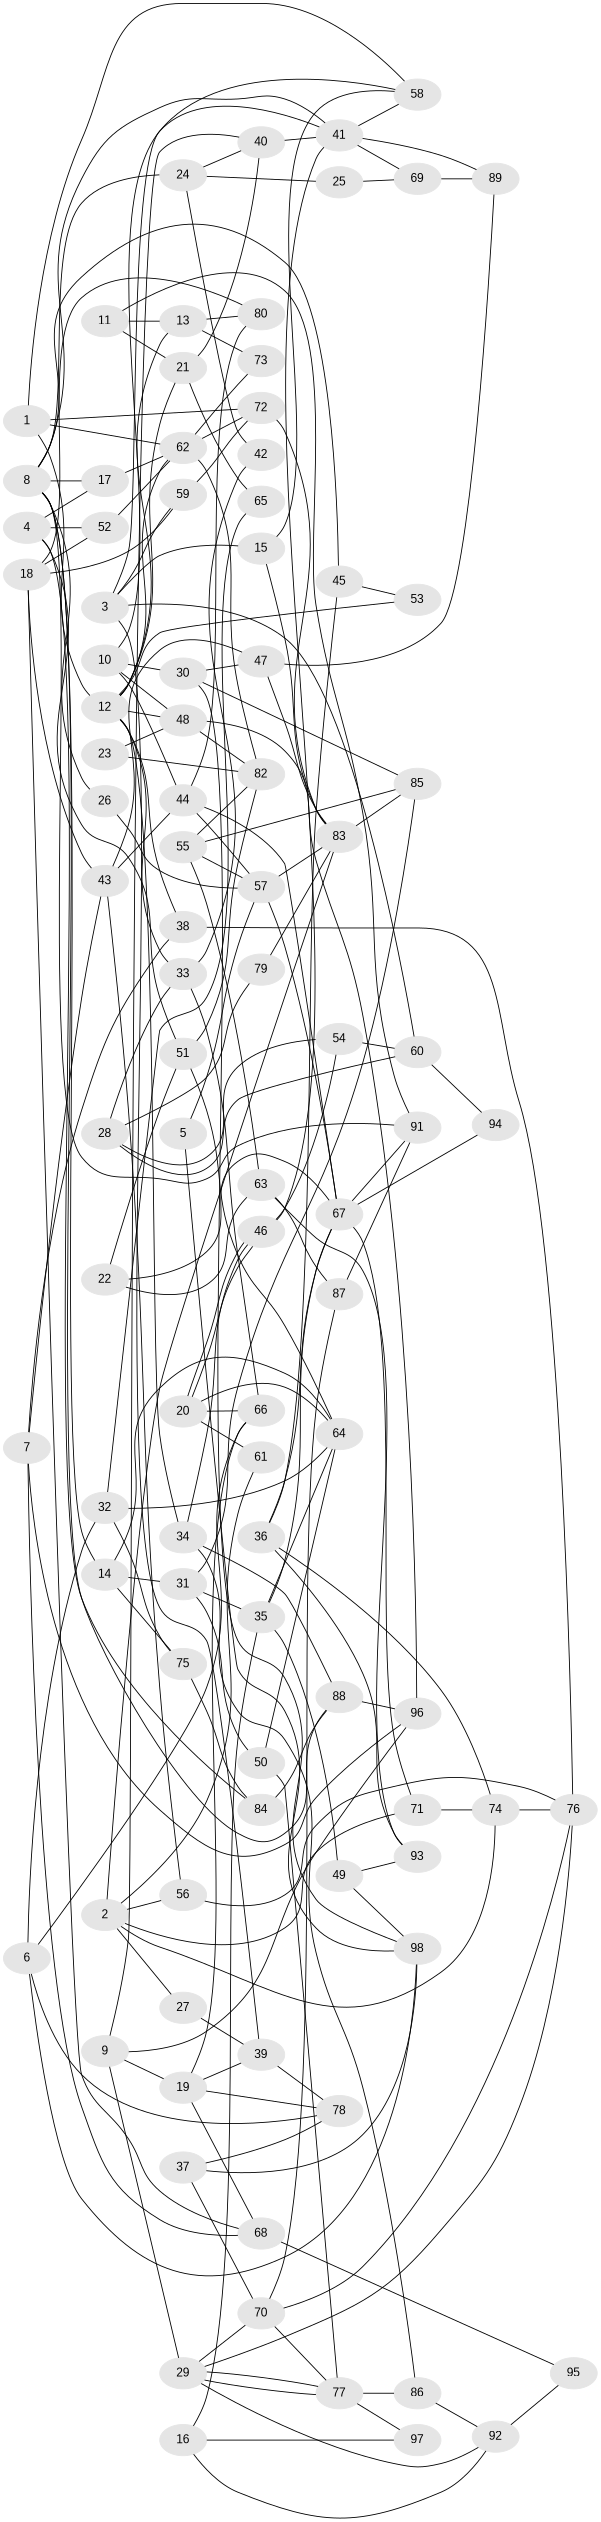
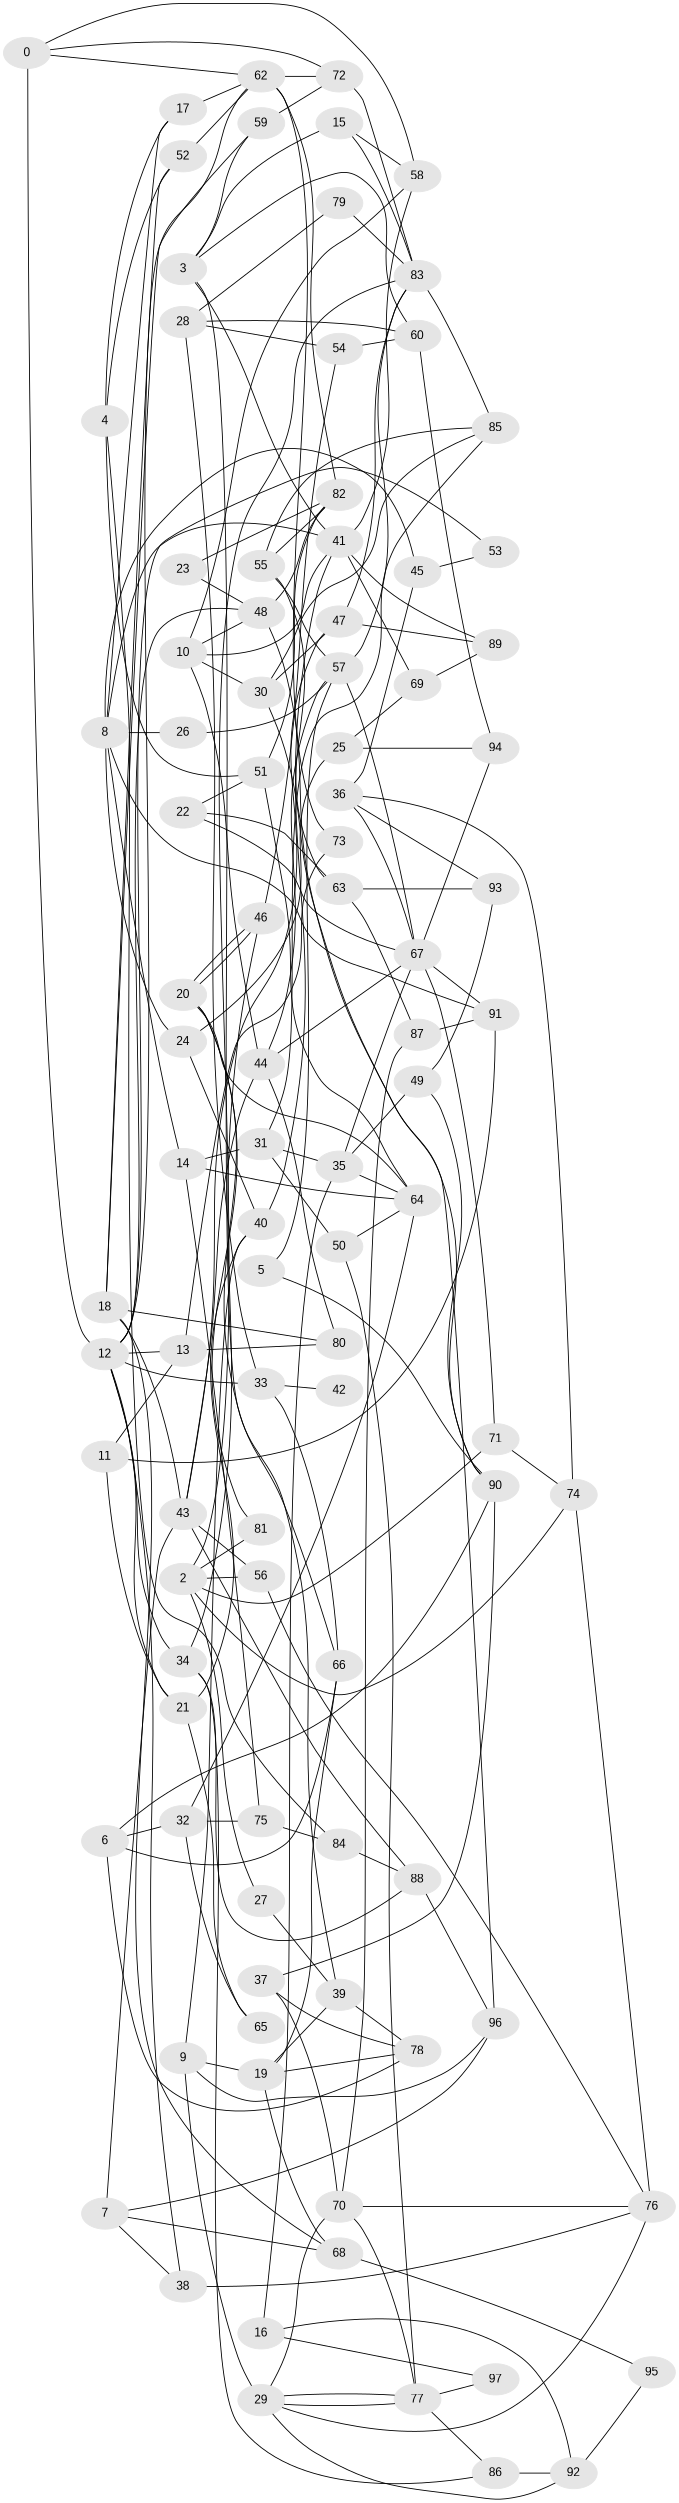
edge "24" -- "42": removed
node "1": label "1" -> "0"
edge "41" -- "46": now "41" -- "10"
edge "25" -- "94": added
node "61": label "61" -> "81"
edge "8" -- "88": now "43" -- "88"
node "98": label "98" -> "90"
